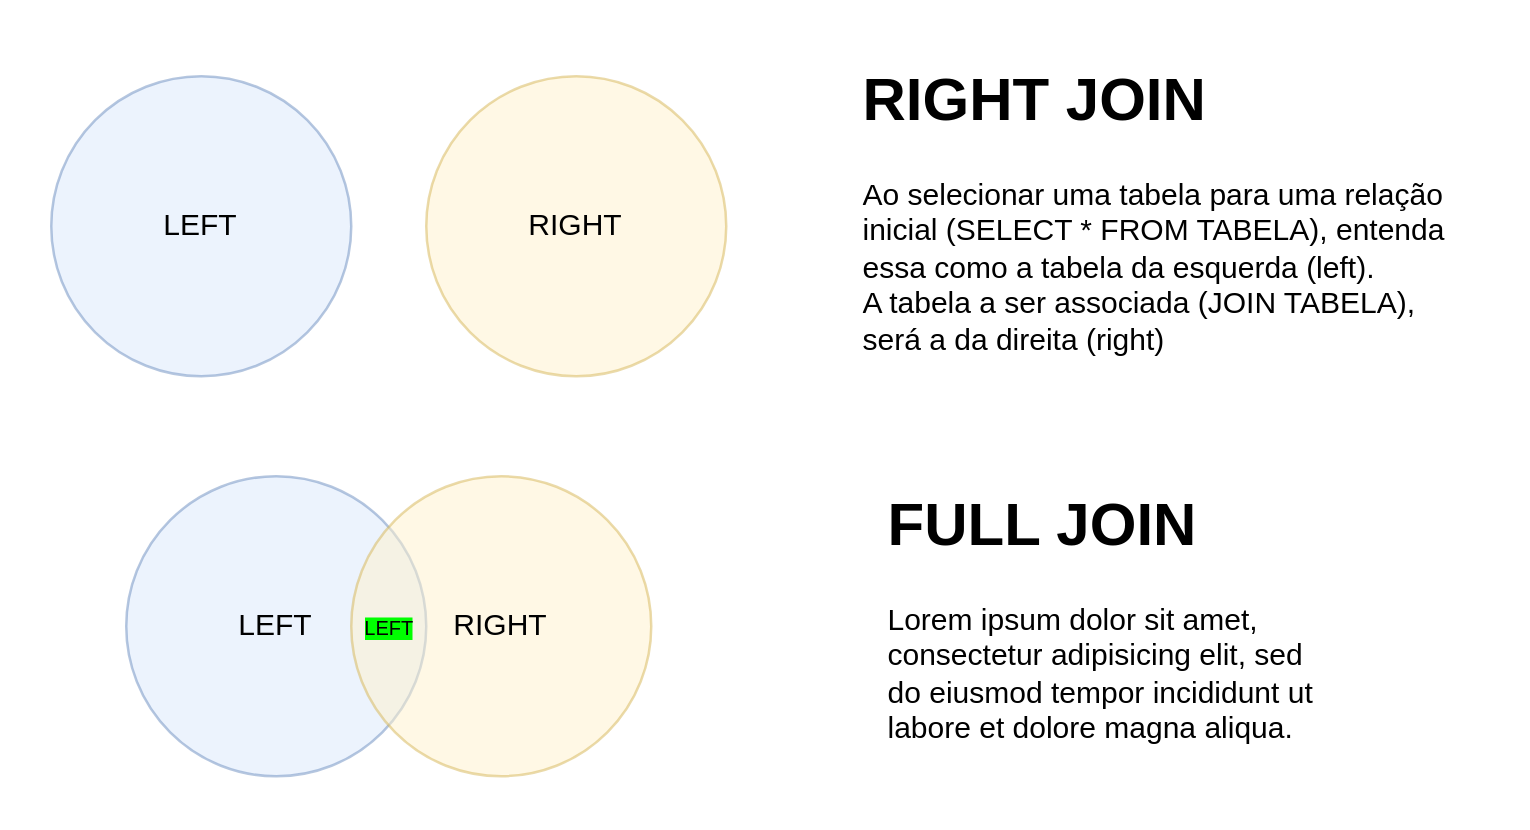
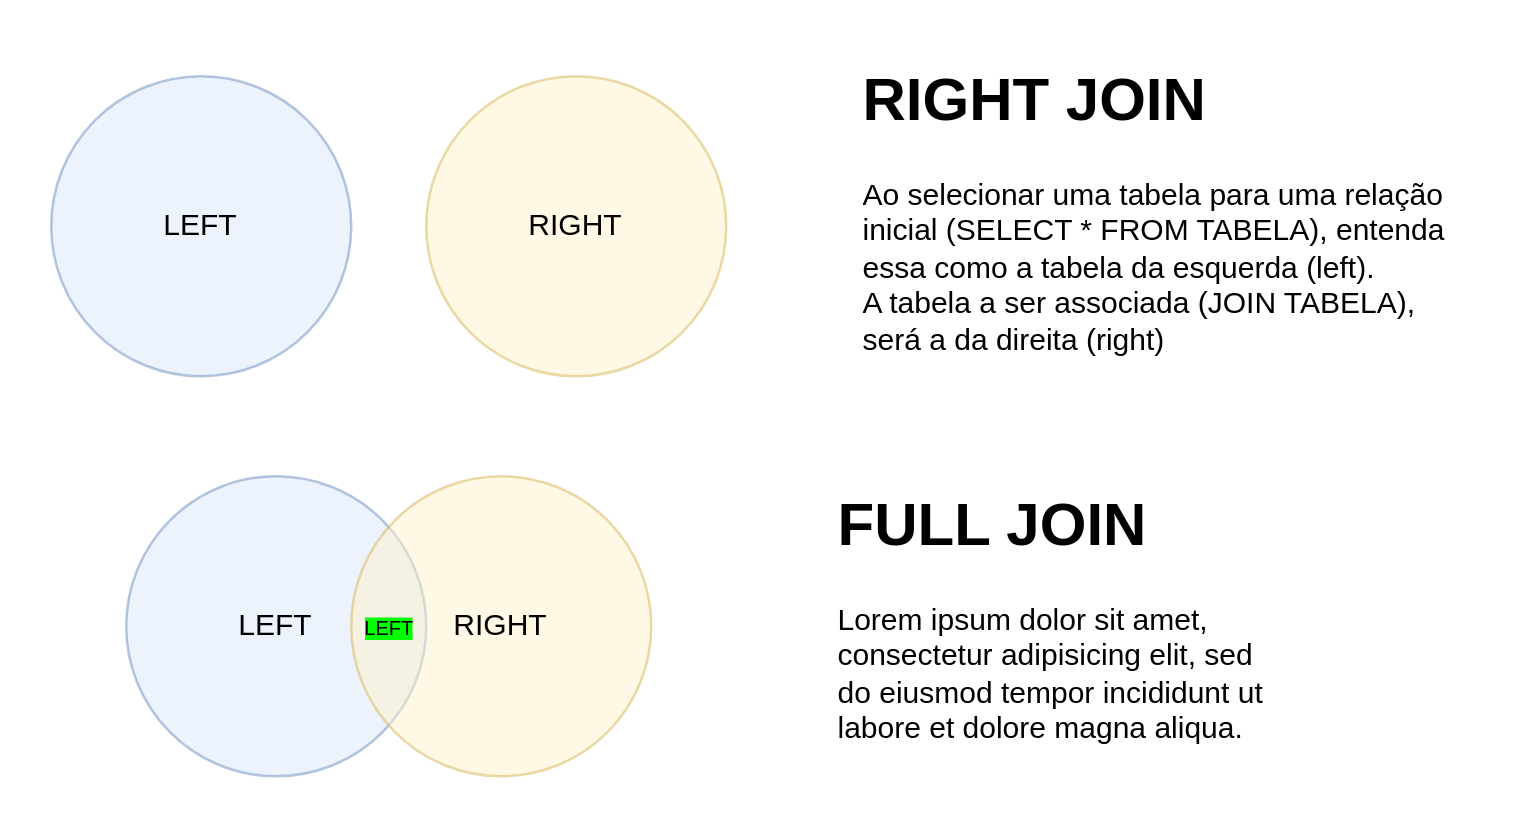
node "FULL JOINLorem ipsum dolor sit amet, consectetur adipisicing elit, sed do eiusmod tempor incididunt ut labore et dolore magna aliqua.": moved (1114, 626) -> (1064, 626)
